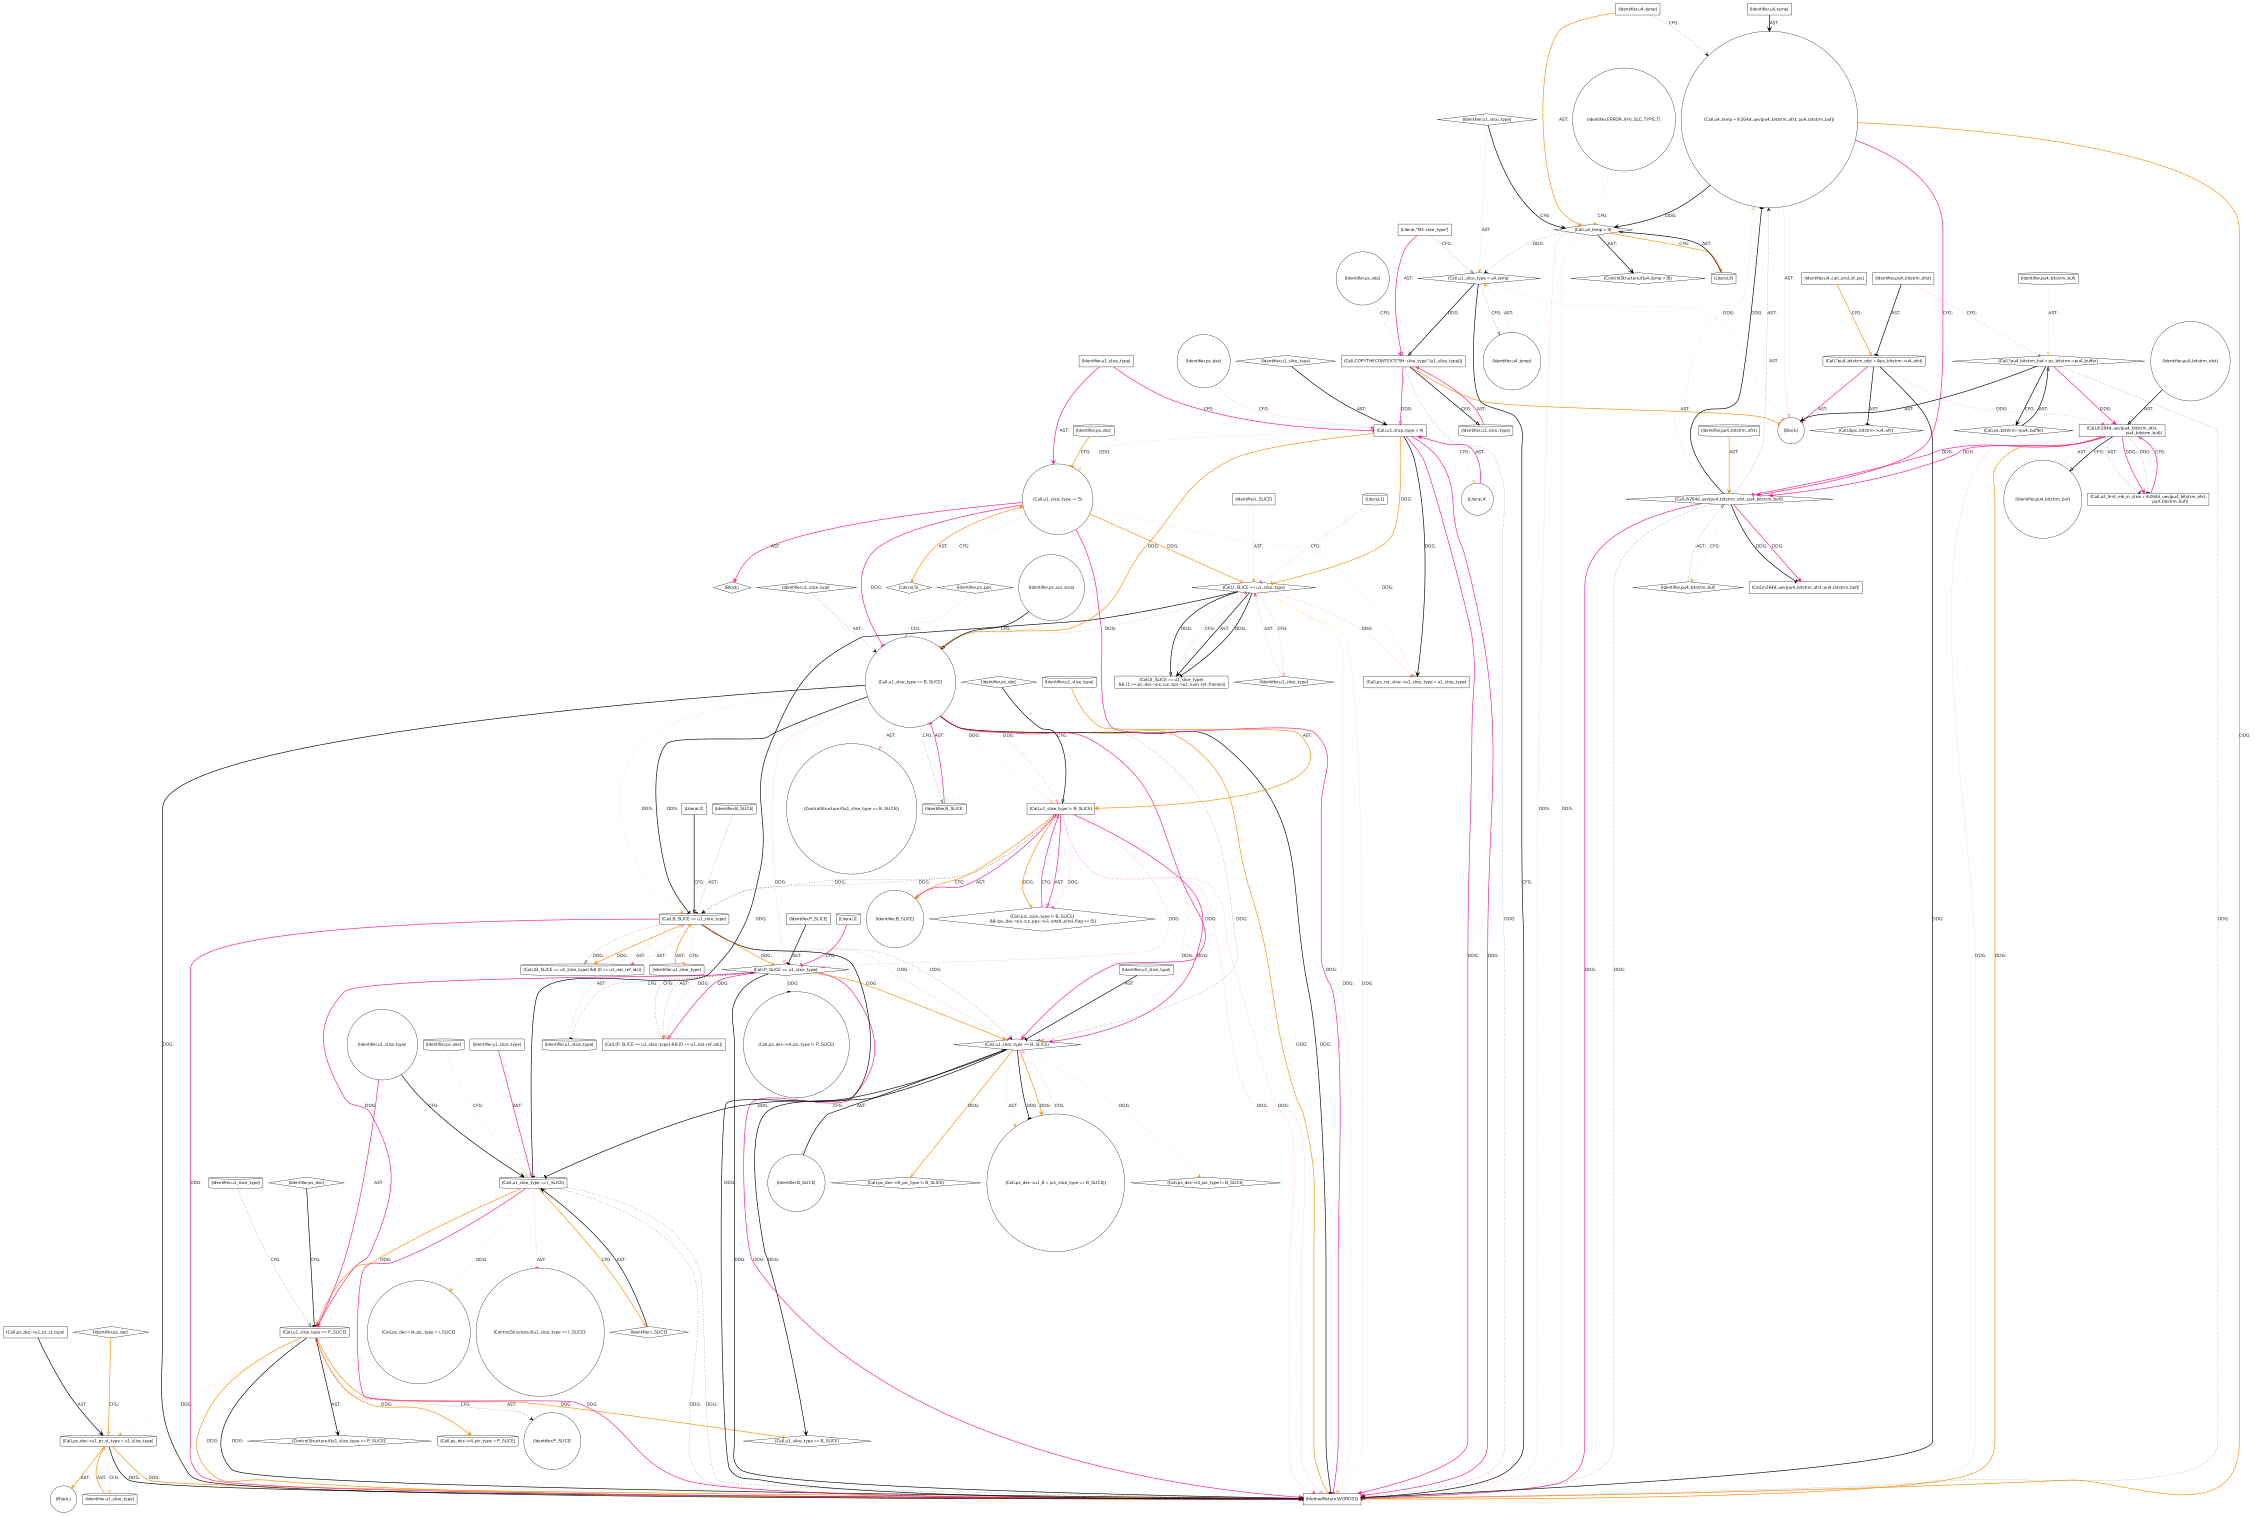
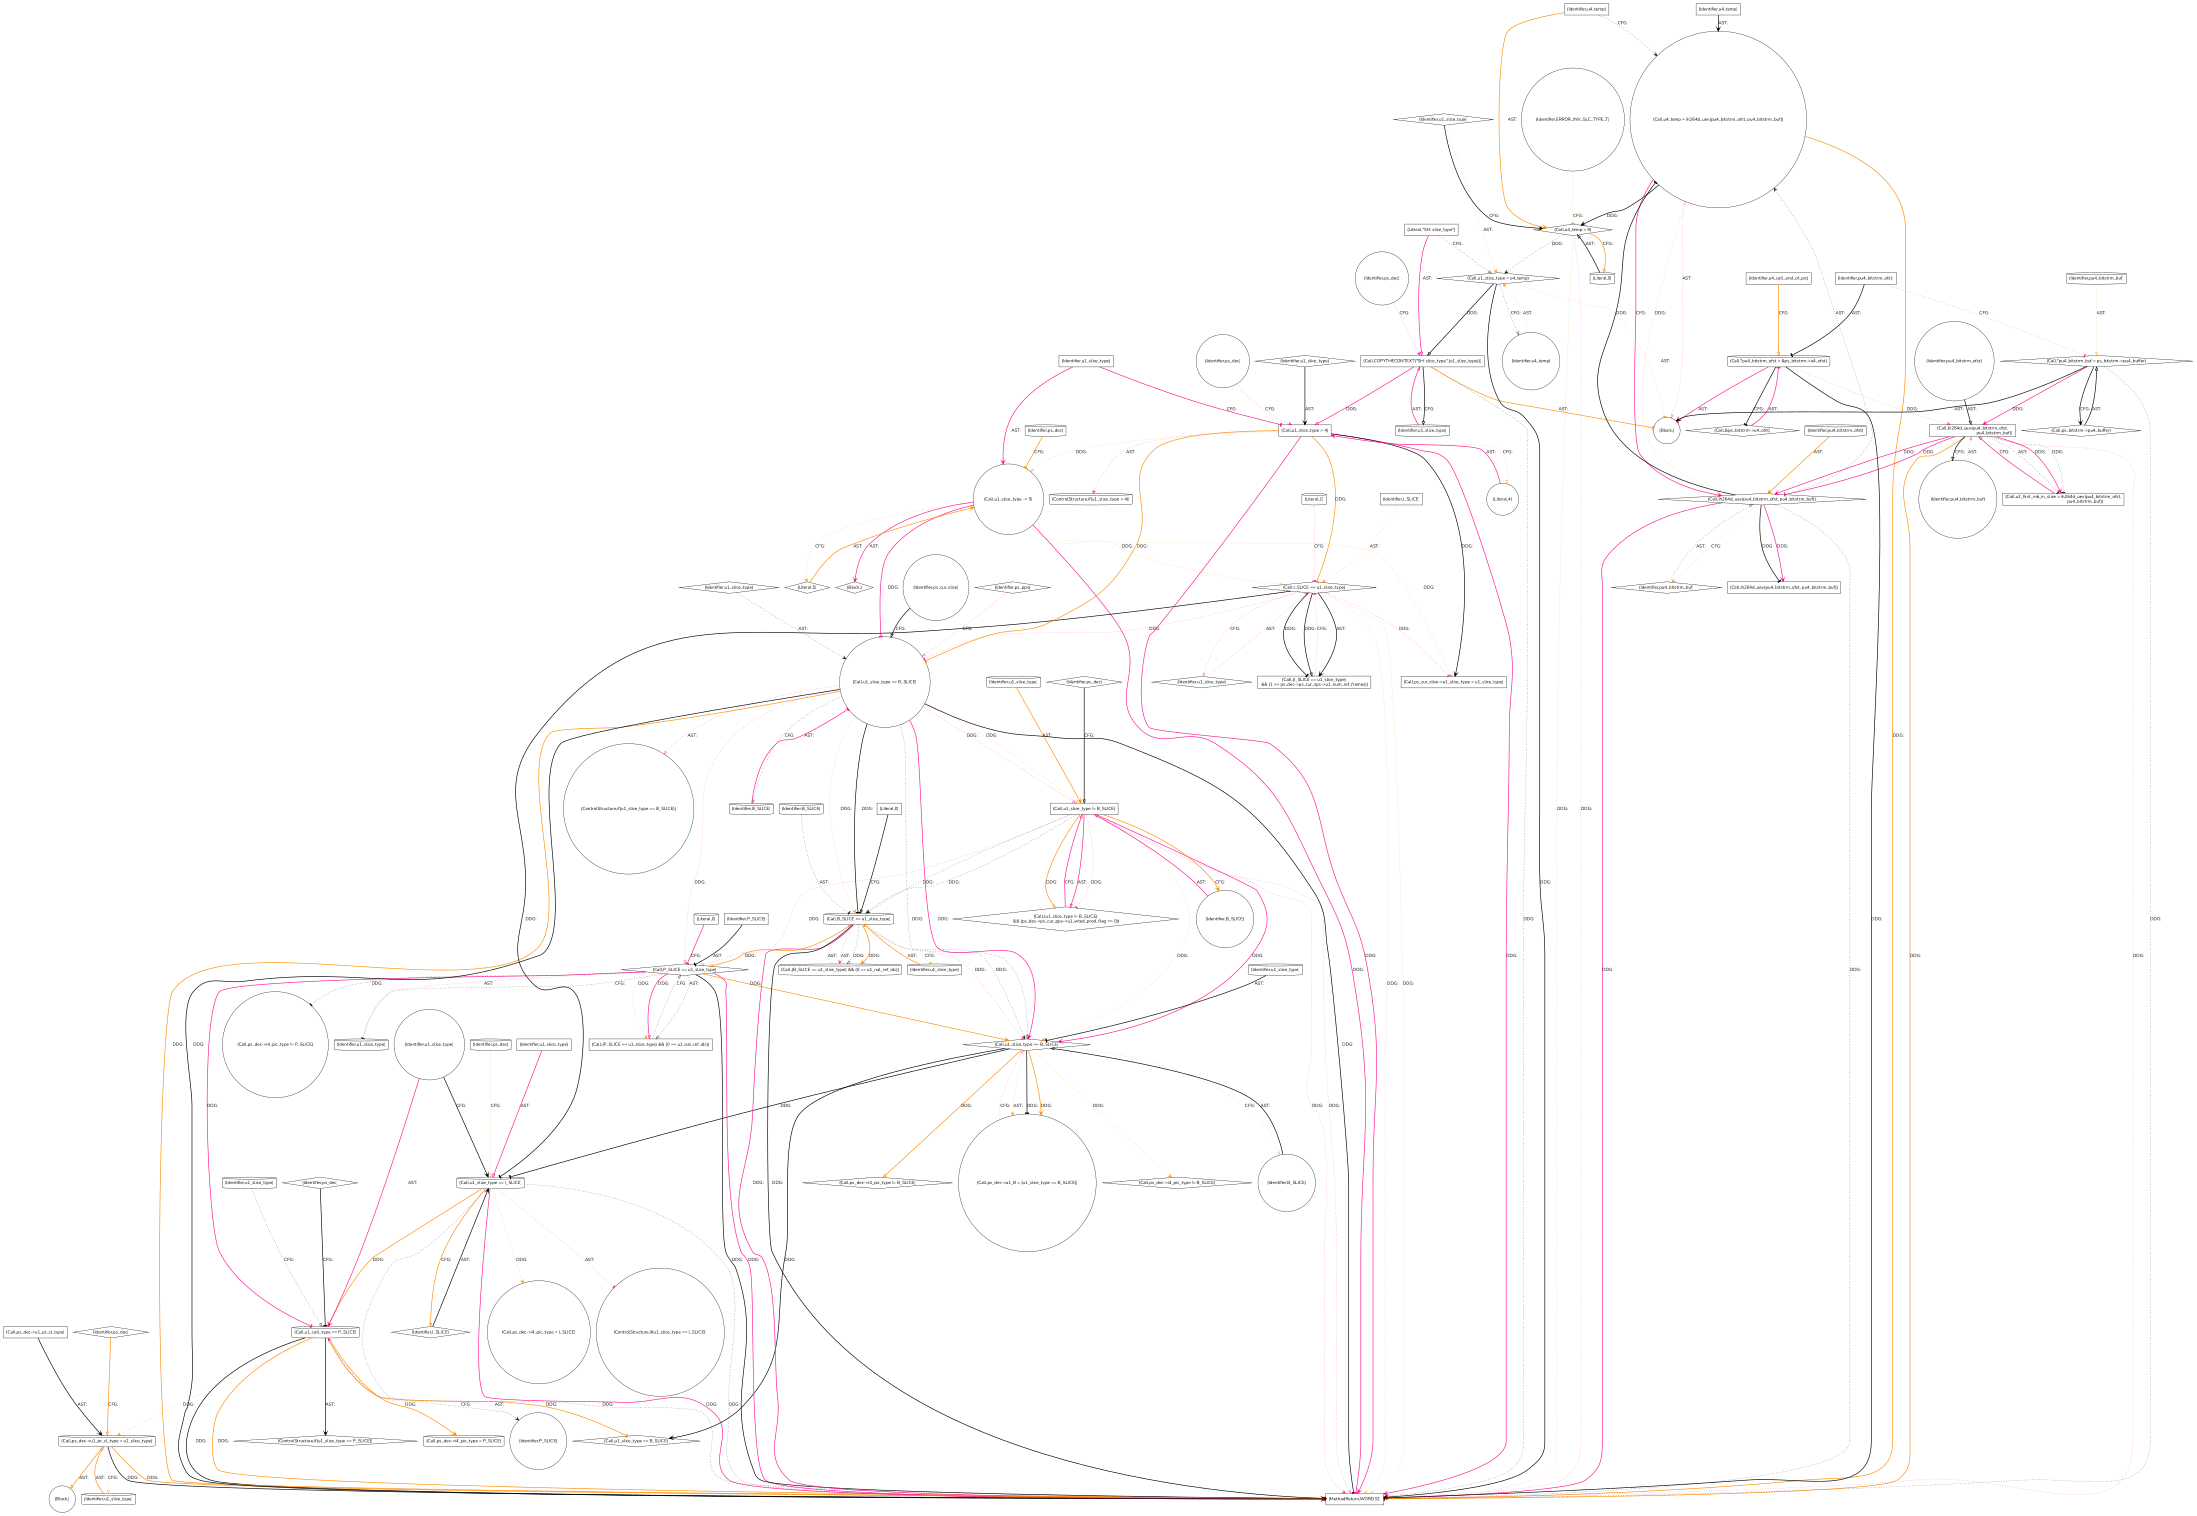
node "(ControlStructure,if(u4_temp > 9))": removed
edge "(Call,&ps_bitstrm->u4_ofst)" -> "(Call,*pu4_bitstrm_ofst = &ps_bitstrm->u4_ofst)": added, label "AST:"
edge "(Call,*pu4_bitstrm_ofst = &ps_bitstrm->u4_ofst)" -> "(Call,&ps_bitstrm->u4_ofst)": label "AST: " -> "CFG: "
node "(ControlStructure,if(u1_slice_type > 4))": added
edge "(Call,u1_slice_type -= 5)" -> "(Call,I_SLICE == u1_slice_type)": style bold -> dotted
edge "(Call,u1_slice_type = u4_temp)" -> "(MethodReturn,WORD32)": label "CFG: " -> "DDG: "
node "(Call,u1_slice_type == P_SLICE)": label "(Call,u1_slice_type == P_SLICE)" -> "(Call,u1_call_type == P_SLICE)"
